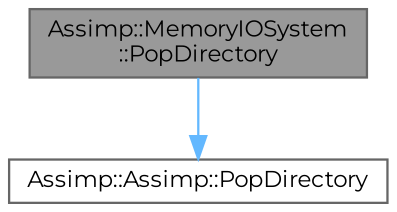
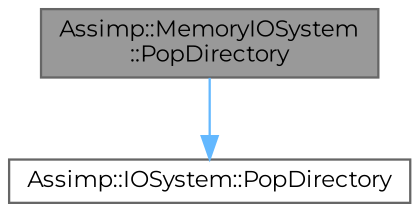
node "Assimp::Assimp::PopDirectory": label "Assimp::Assimp::PopDirectory" -> "Assimp::IOSystem::PopDirectory"
